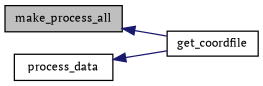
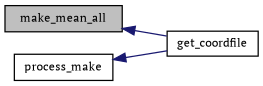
node "make_process_all": label "make_process_all" -> "make_mean_all"
node "process_data": label "process_data" -> "process_make"
